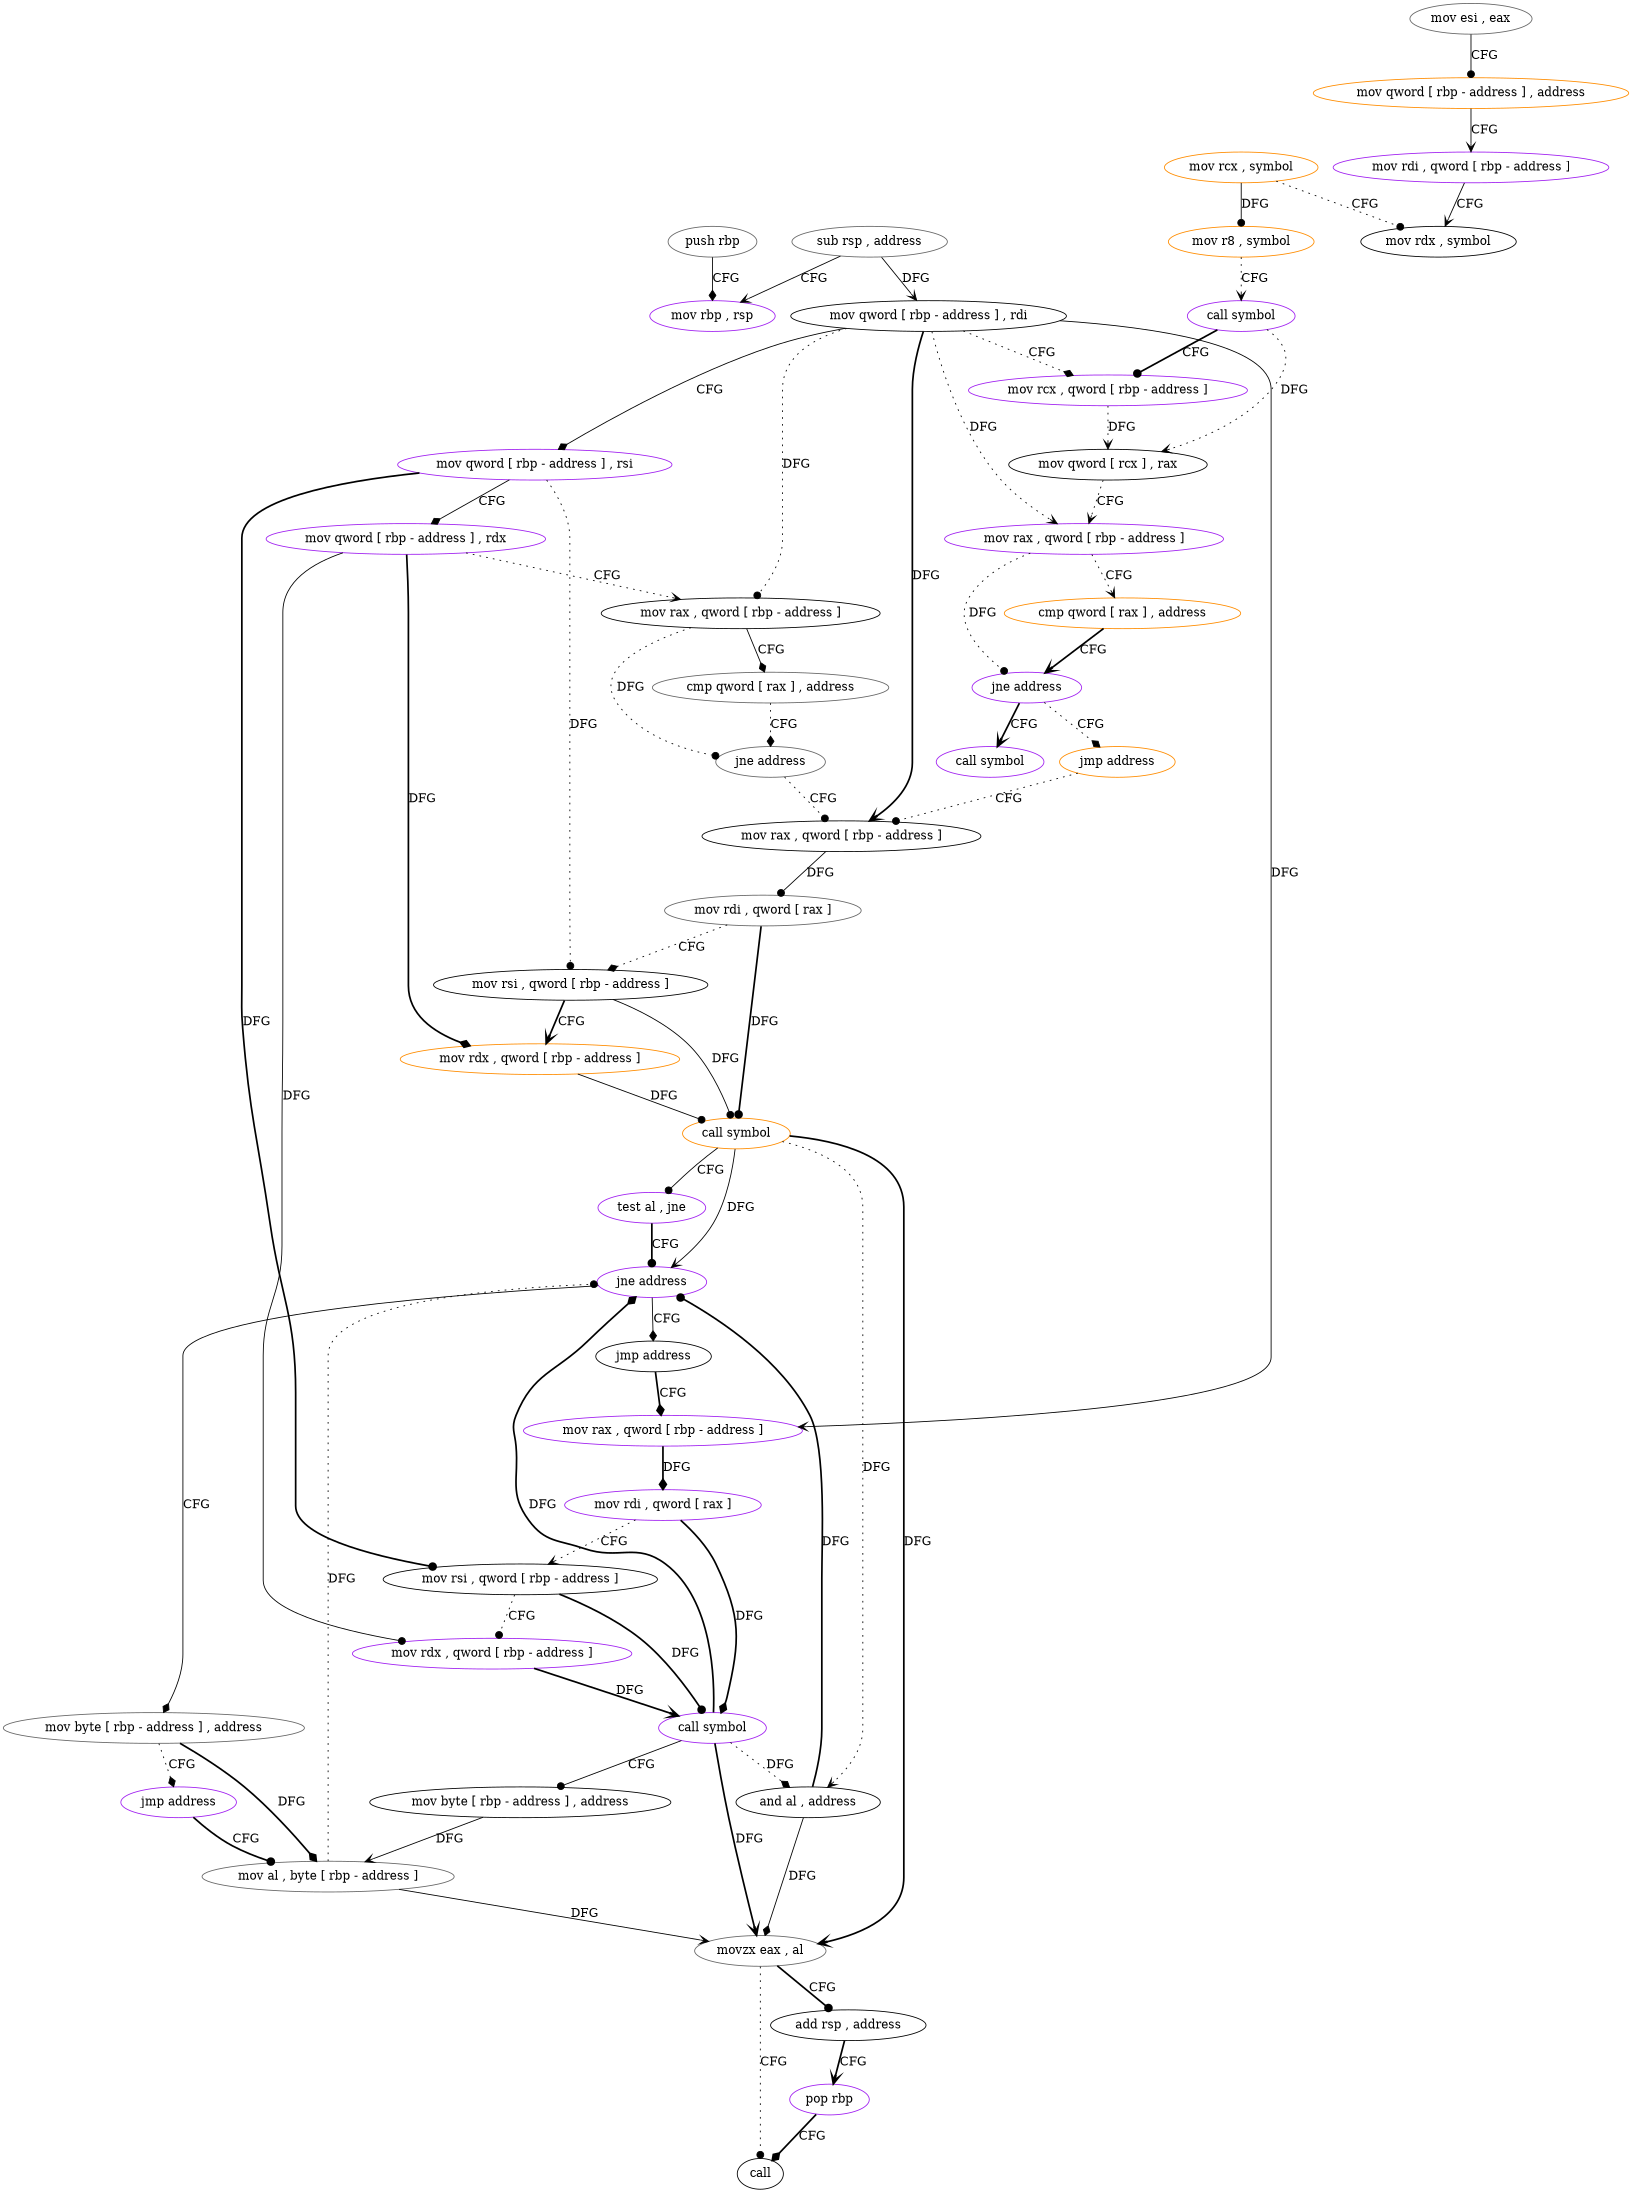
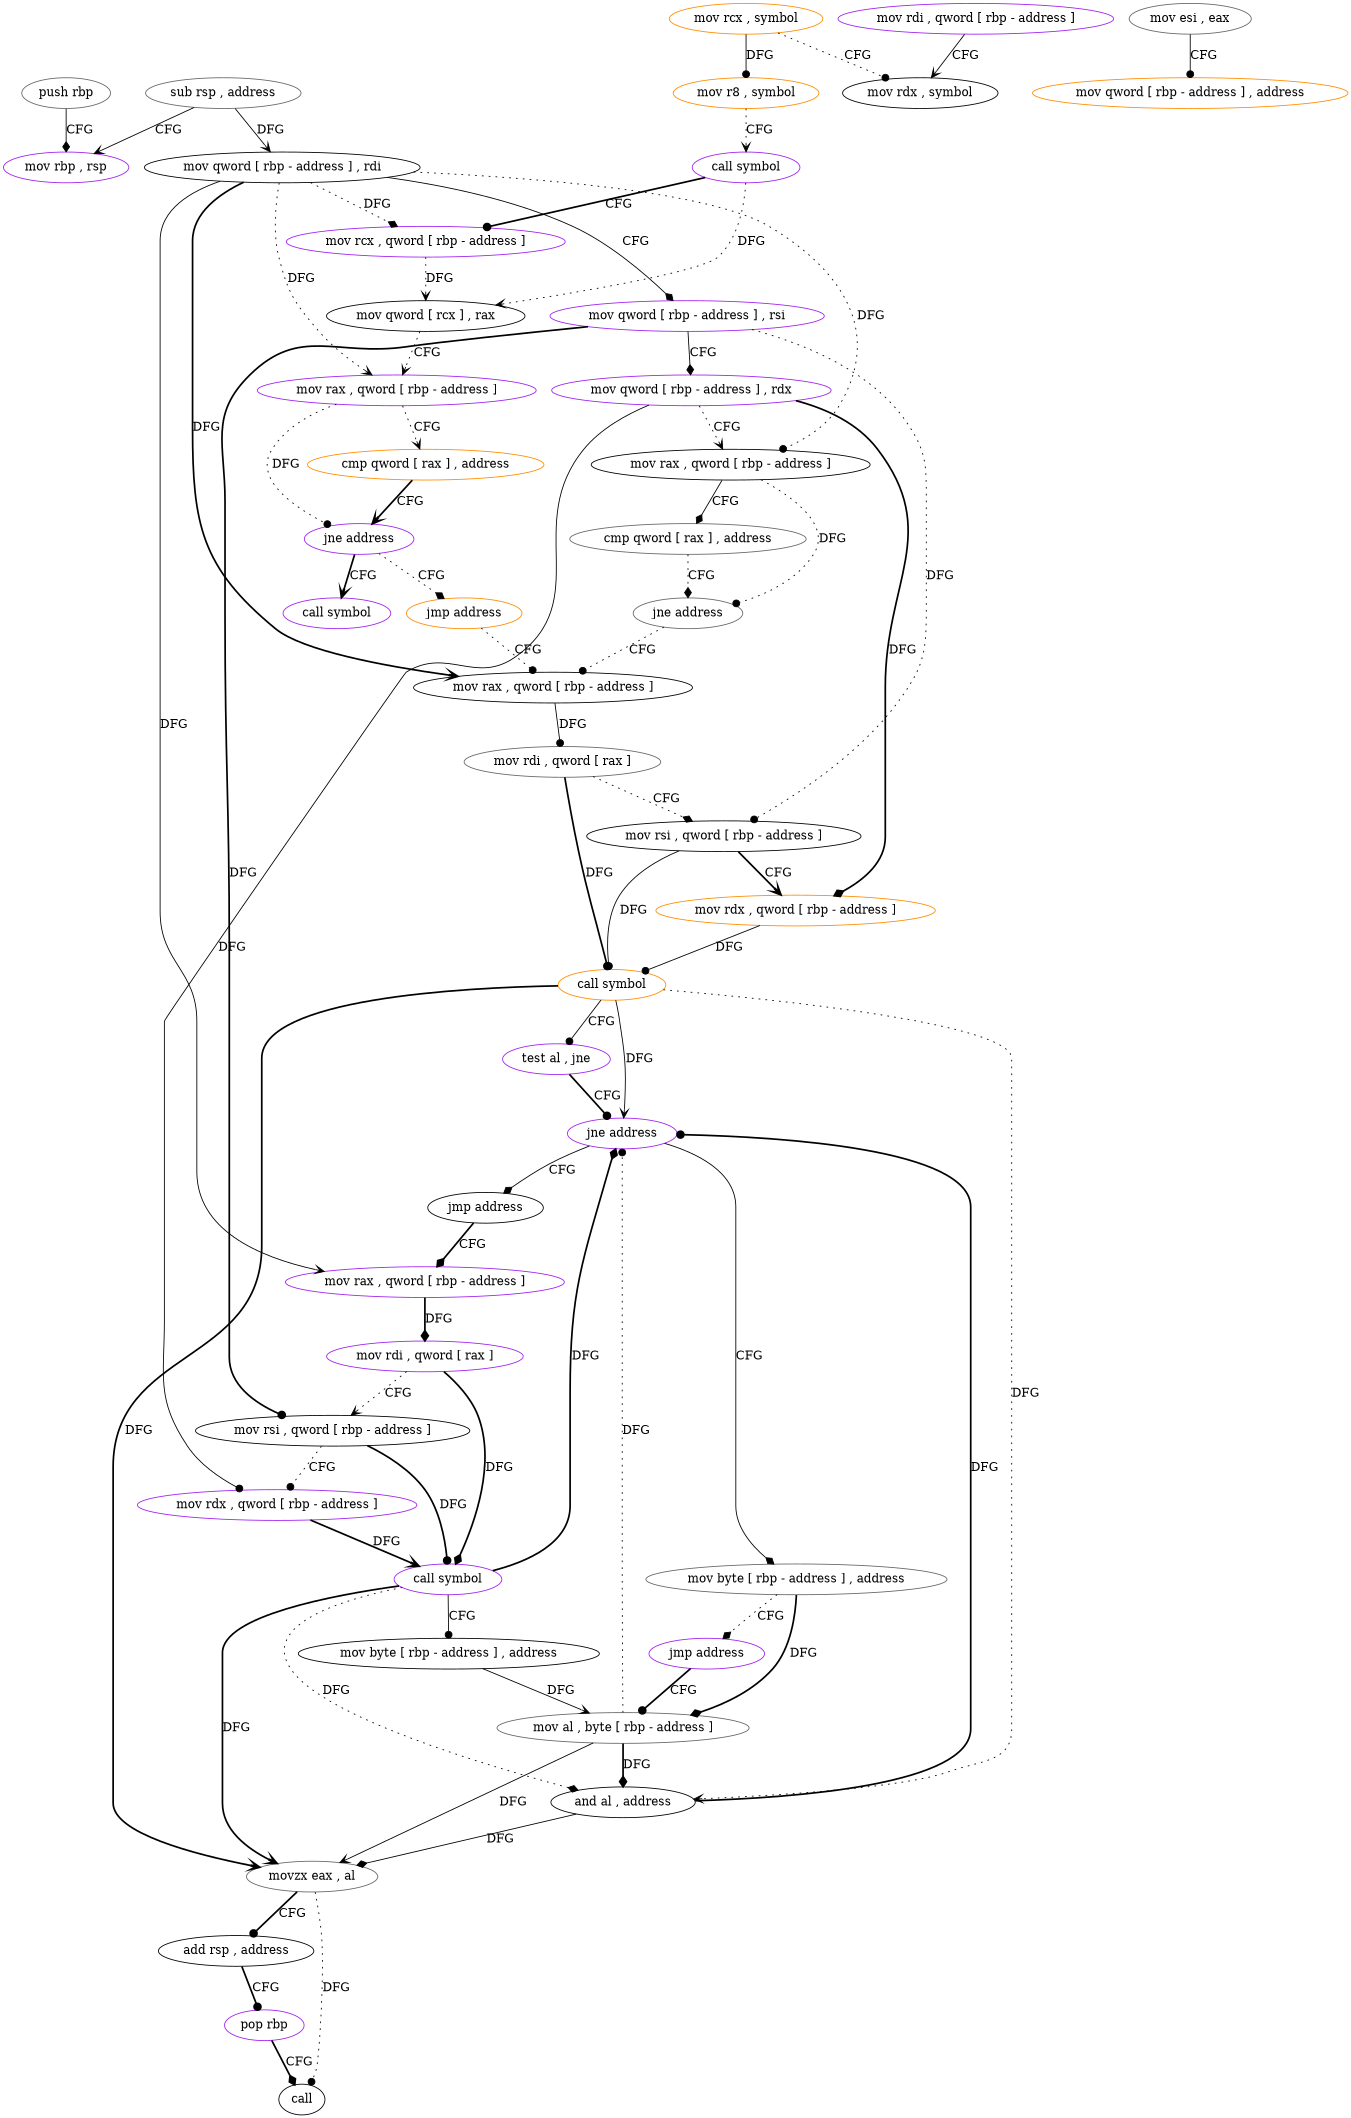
edge "mov qword [ rbp - address ] , address" -> "mov rdi , qword [ rbp - address ]": removed, label "CFG"
edge "mov qword [ rbp - address ] , rdi" -> "mov rcx , qword [ rbp - address ]": label "CFG" -> "DFG"
edge "mov al , byte [ rbp - address ]" -> "and al , address": added, label "DFG"
edge "add rsp , address" -> "pop rbp": arrowhead vee -> dot
edge "movzx eax , al" -> "call": label "CFG" -> "DFG"
